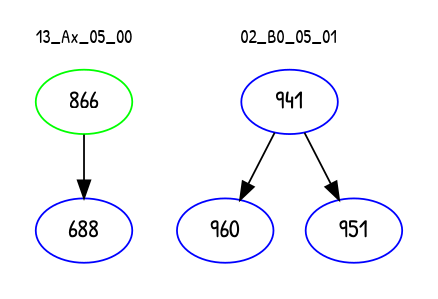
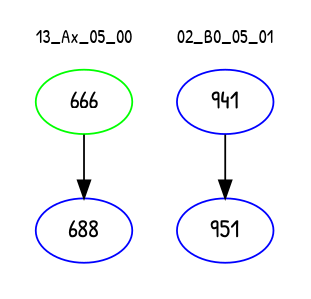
node "866": label "866" -> "666"
node "960": removed
